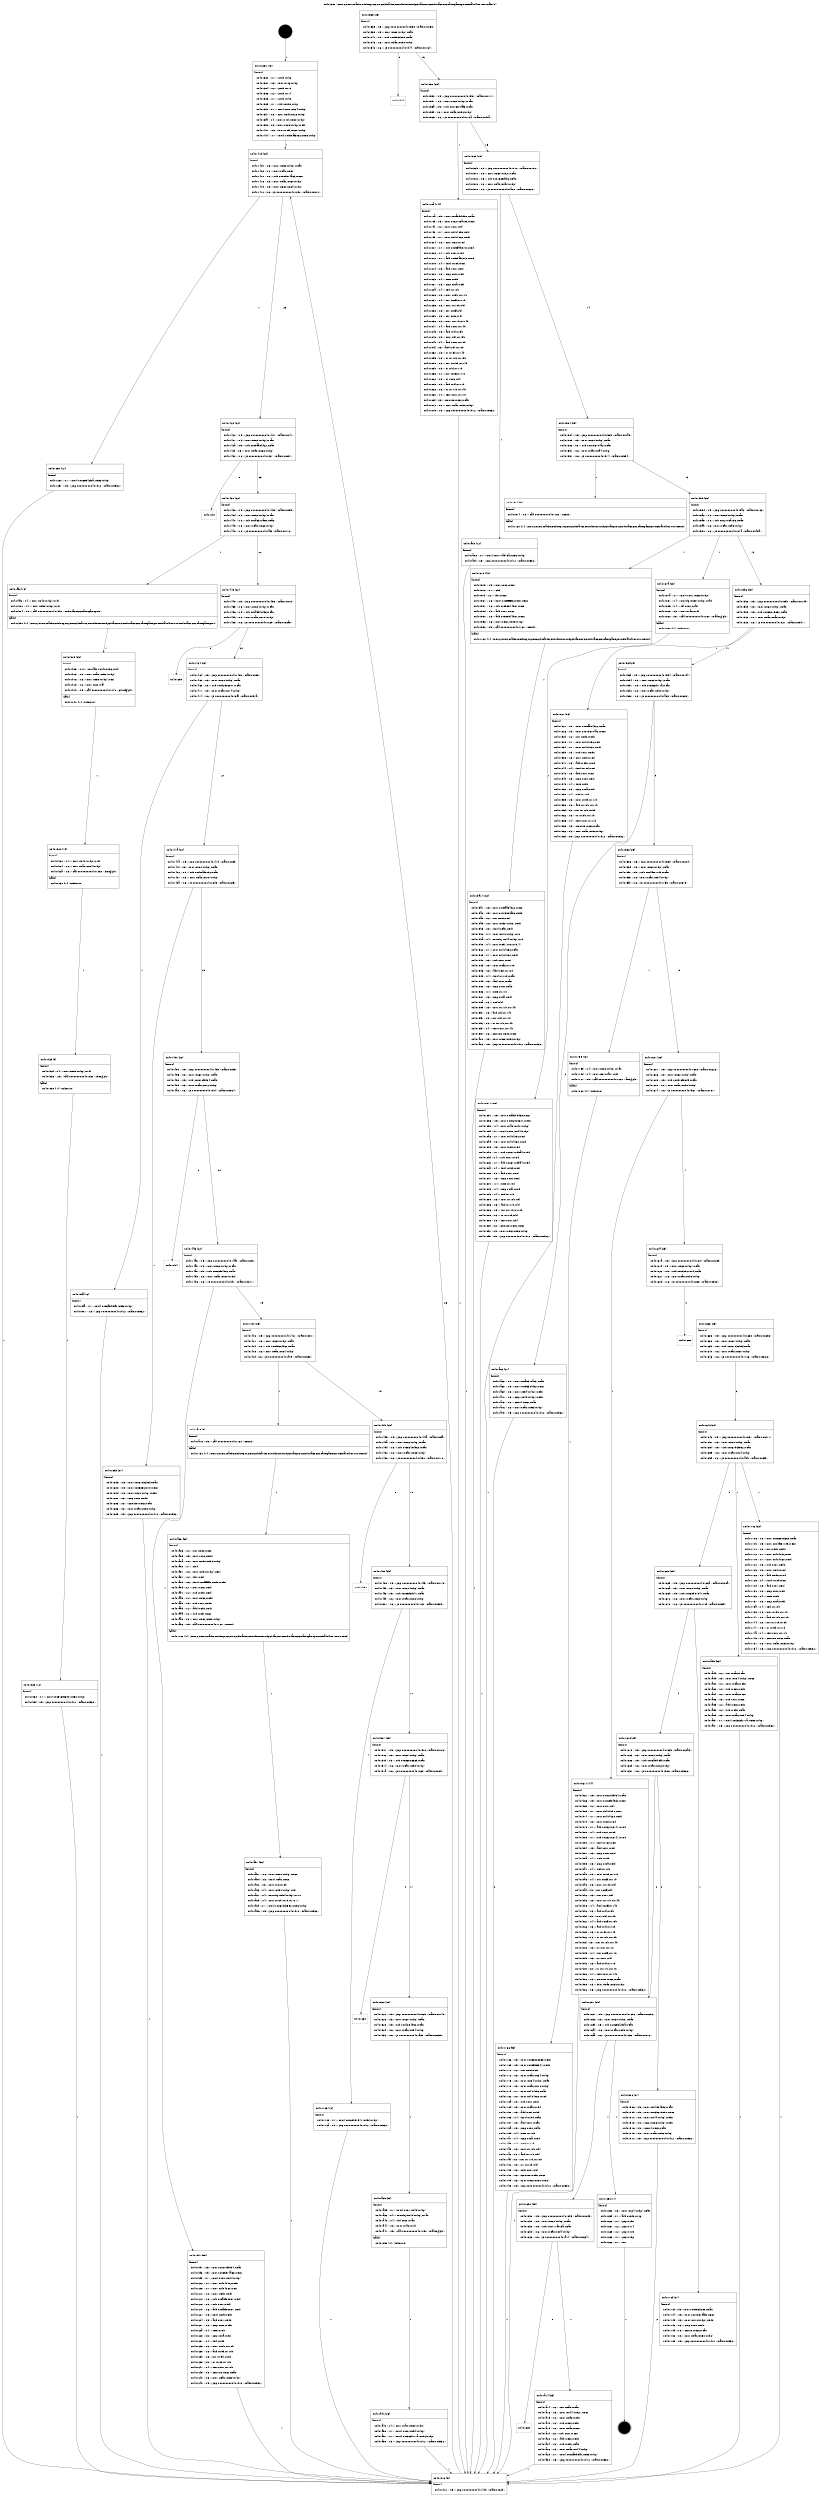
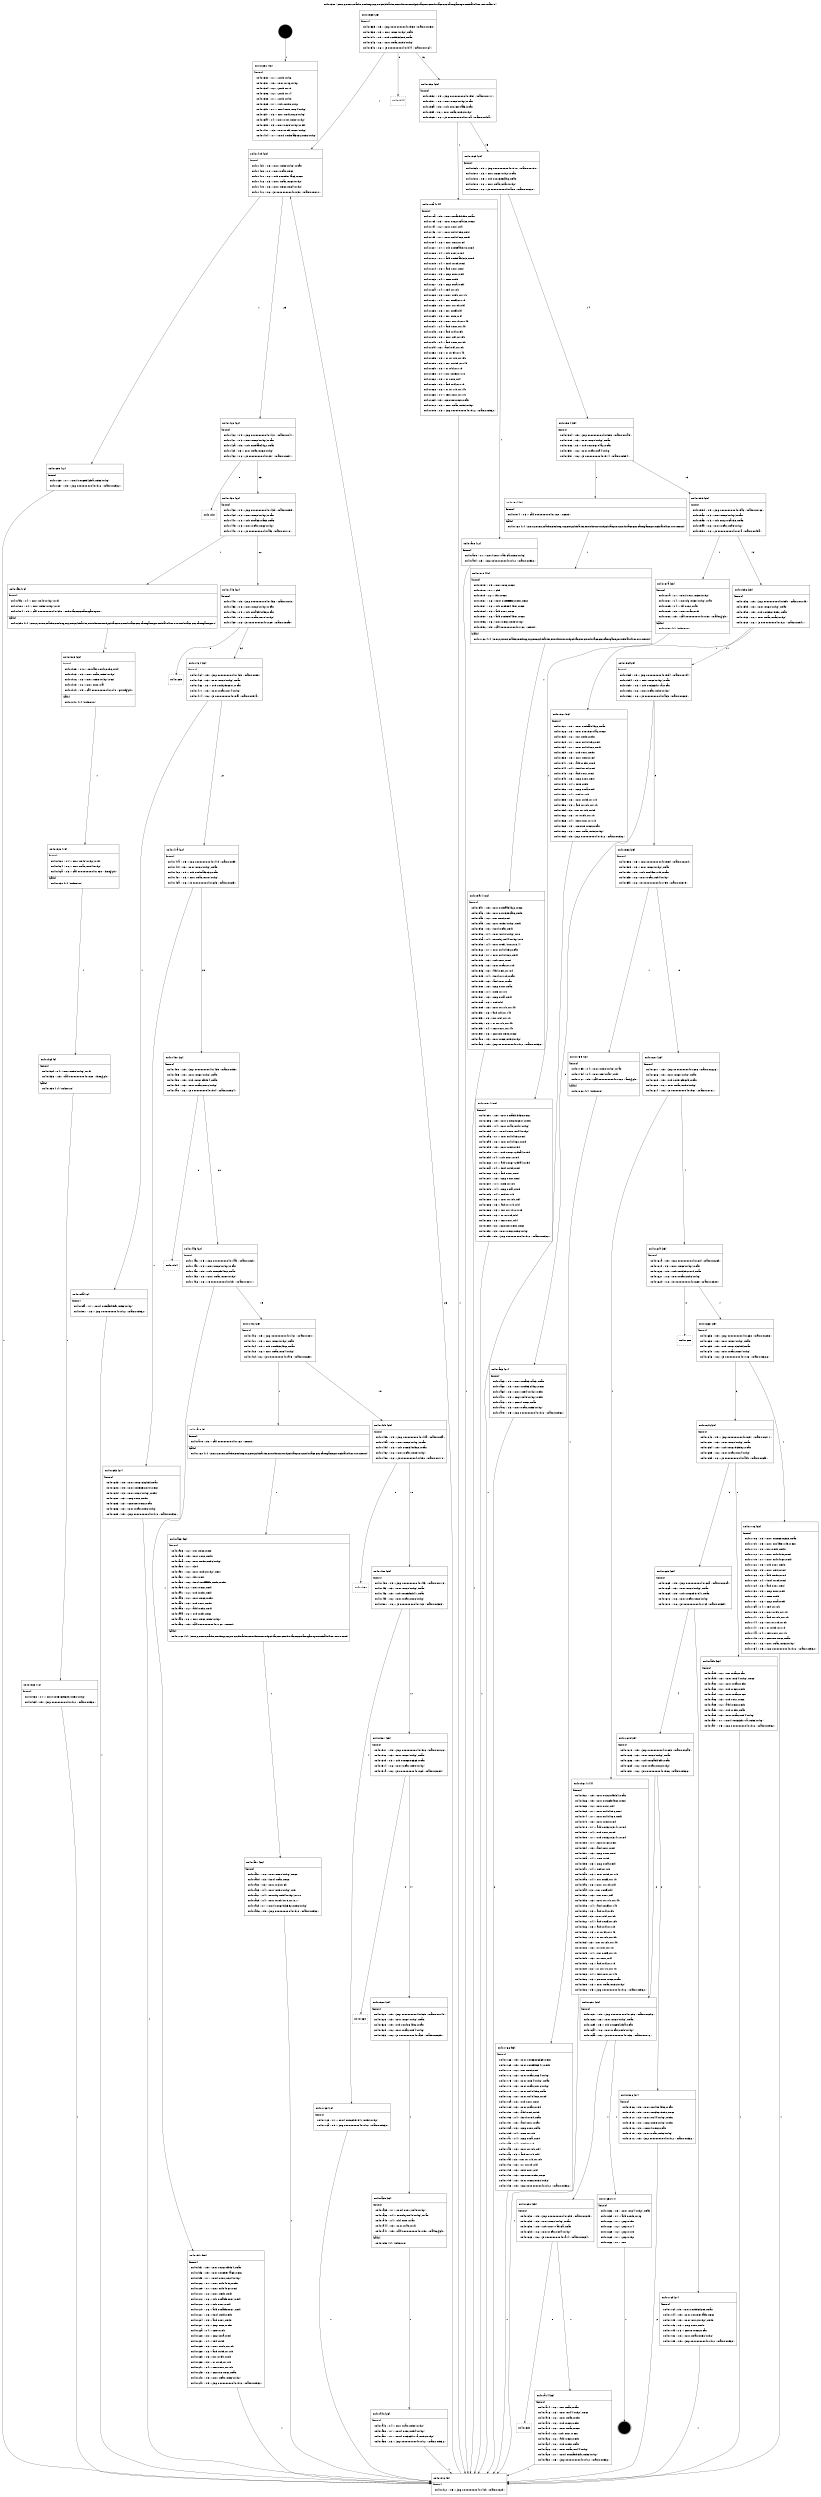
edge "0x4013e0 [43]" -> "0x40140b [23]": now "0x401539 [25]" -> "0x40140b [23]"
edge "0x40159d [25]" -> "0x401979 [40]": now "0x401974 [5]" -> "0x401979 [40]"
edge "0x40161a [25]" -> "0x401633 [25]": added, label "7"
edge "0x40164c [25]" -> "0x401706 [83]": now "0x401633 [25]" -> "0x401706 [83]"
edge "0x4017cf [27]" -> "0x401d12 [5]": added, label "1"
